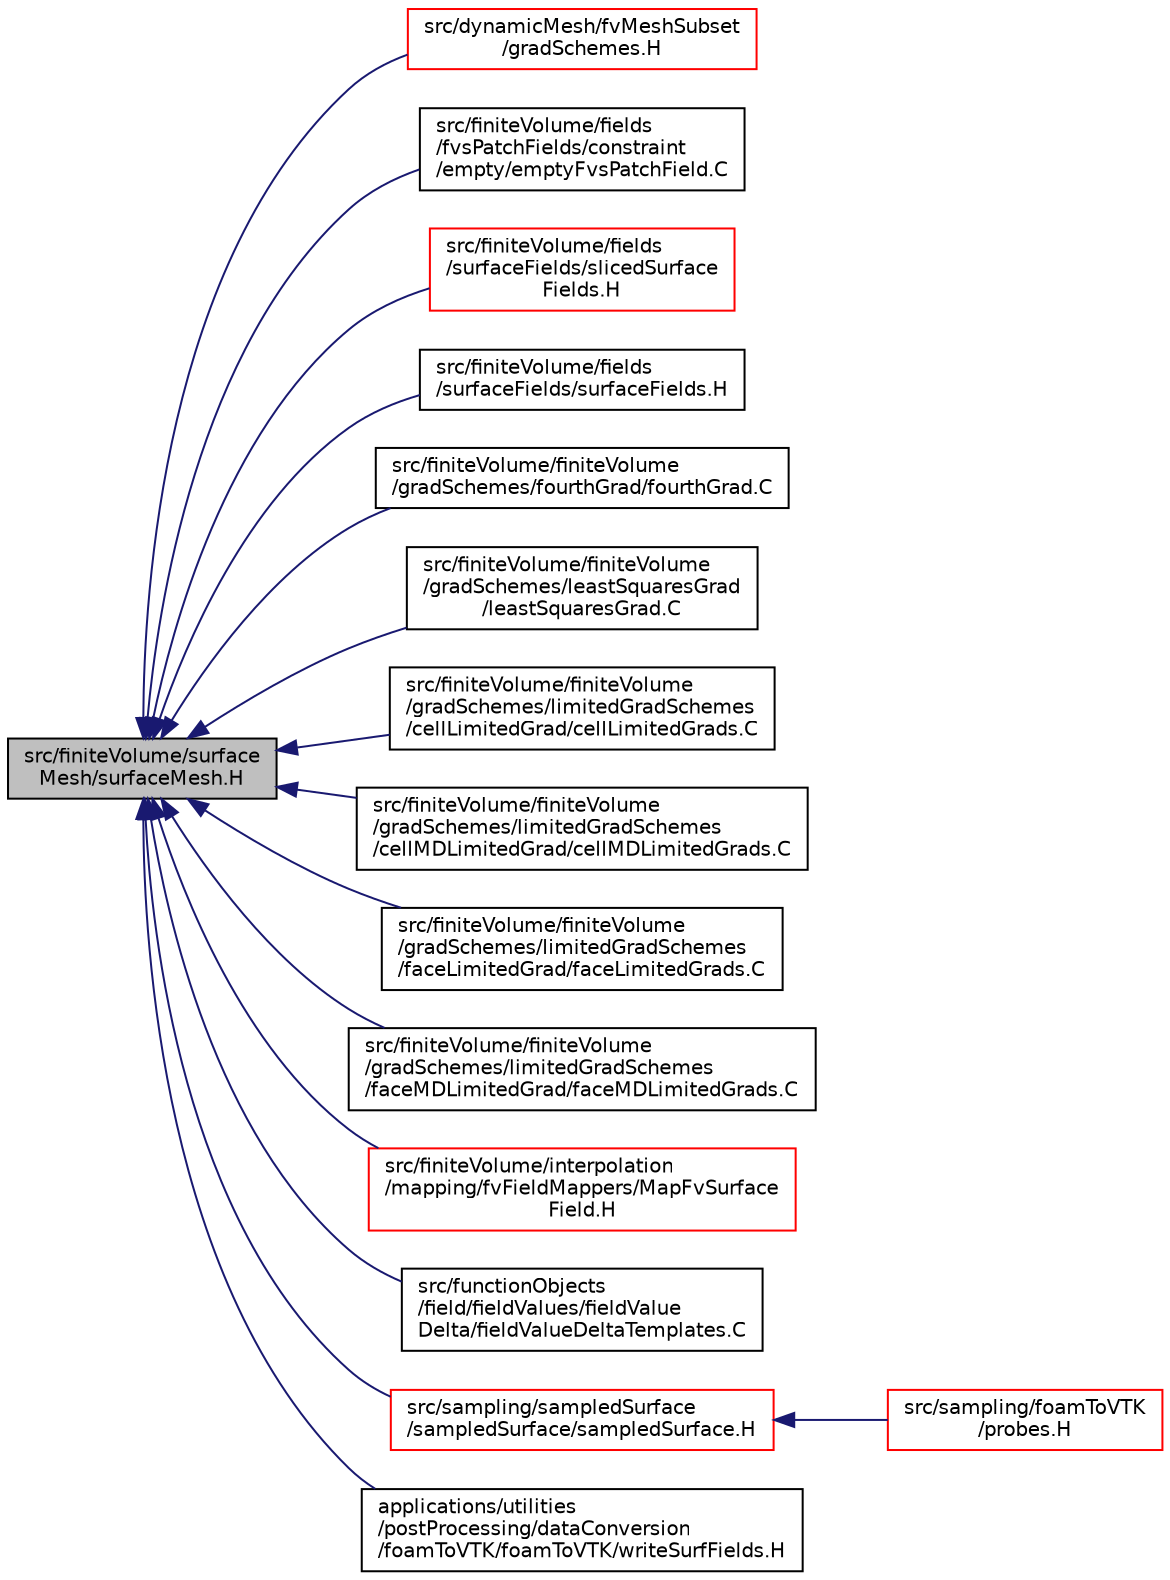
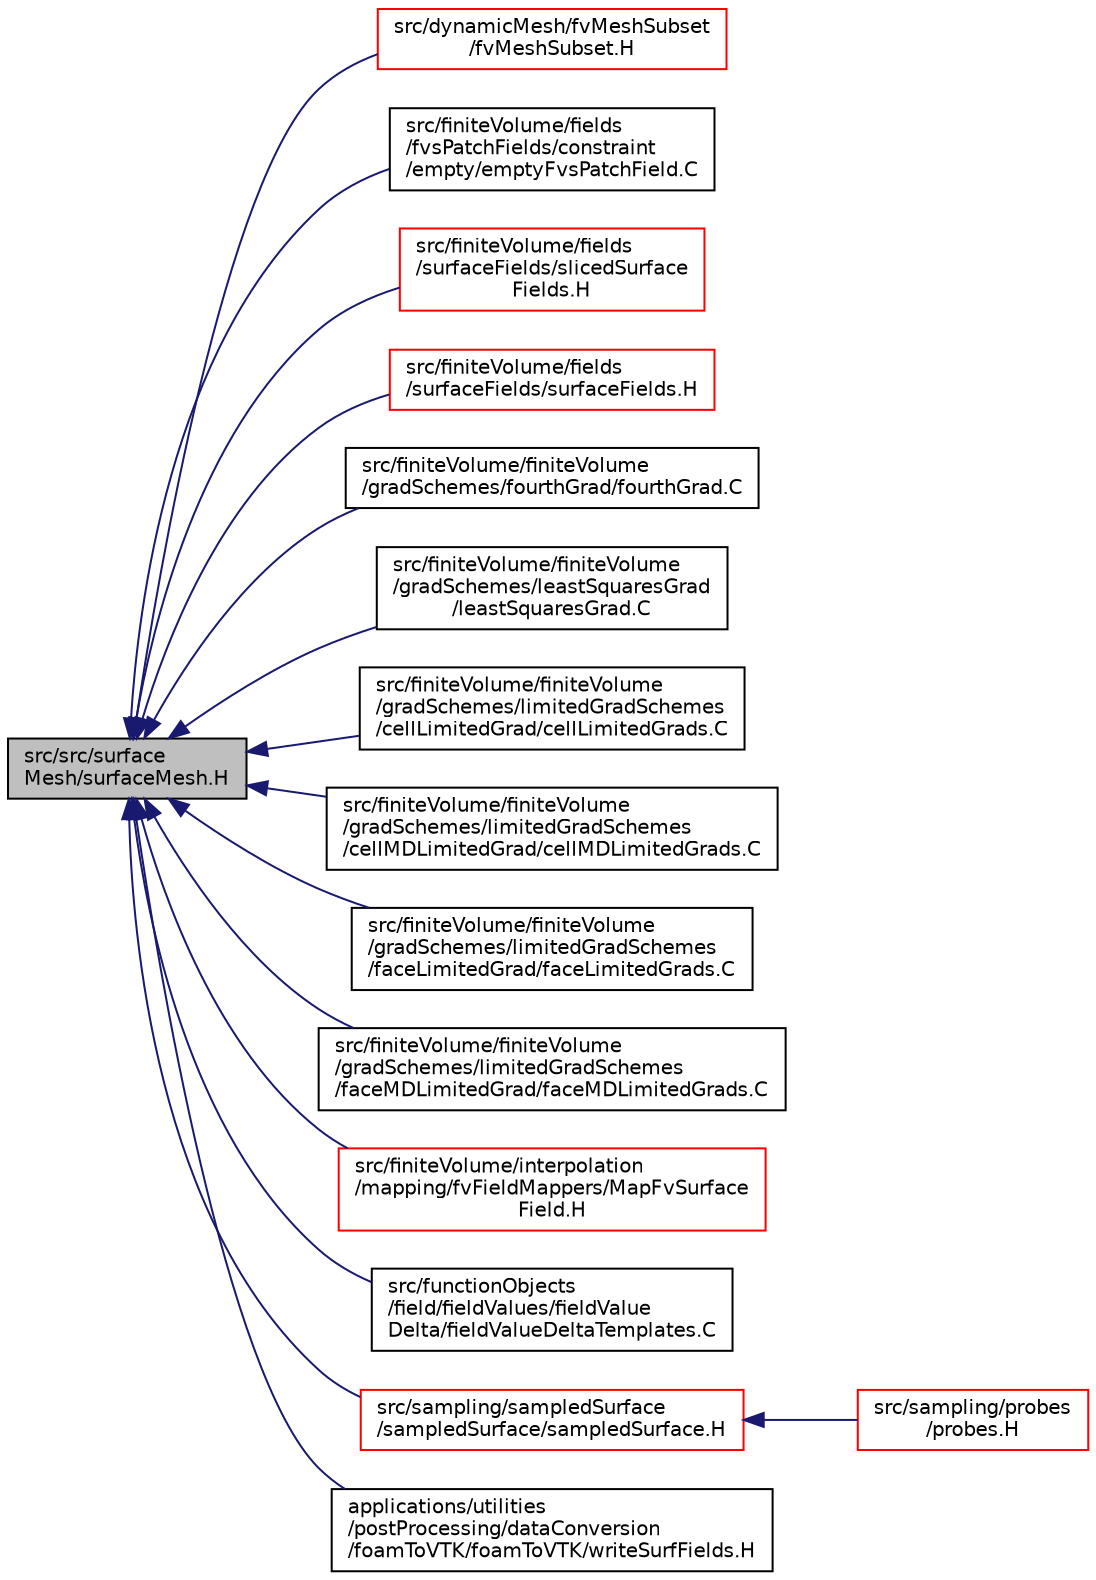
node "src/dynamicMesh/fvMeshSubset /gradSchemes.H": label "src/dynamicMesh/fvMeshSubset /gradSchemes.H" -> "src/dynamicMesh/fvMeshSubset /fvMeshSubset.H"
node "src/finiteVolume/fields /surfaceFields/surfaceFields.H": color black -> red
node "src/finiteVolume/surface Mesh/surfaceMesh.H": label "src/finiteVolume/surface Mesh/surfaceMesh.H" -> "src/src/surface Mesh/surfaceMesh.H"
node "src/sampling/foamToVTK /probes.H": label "src/sampling/foamToVTK /probes.H" -> "src/sampling/probes /probes.H"
